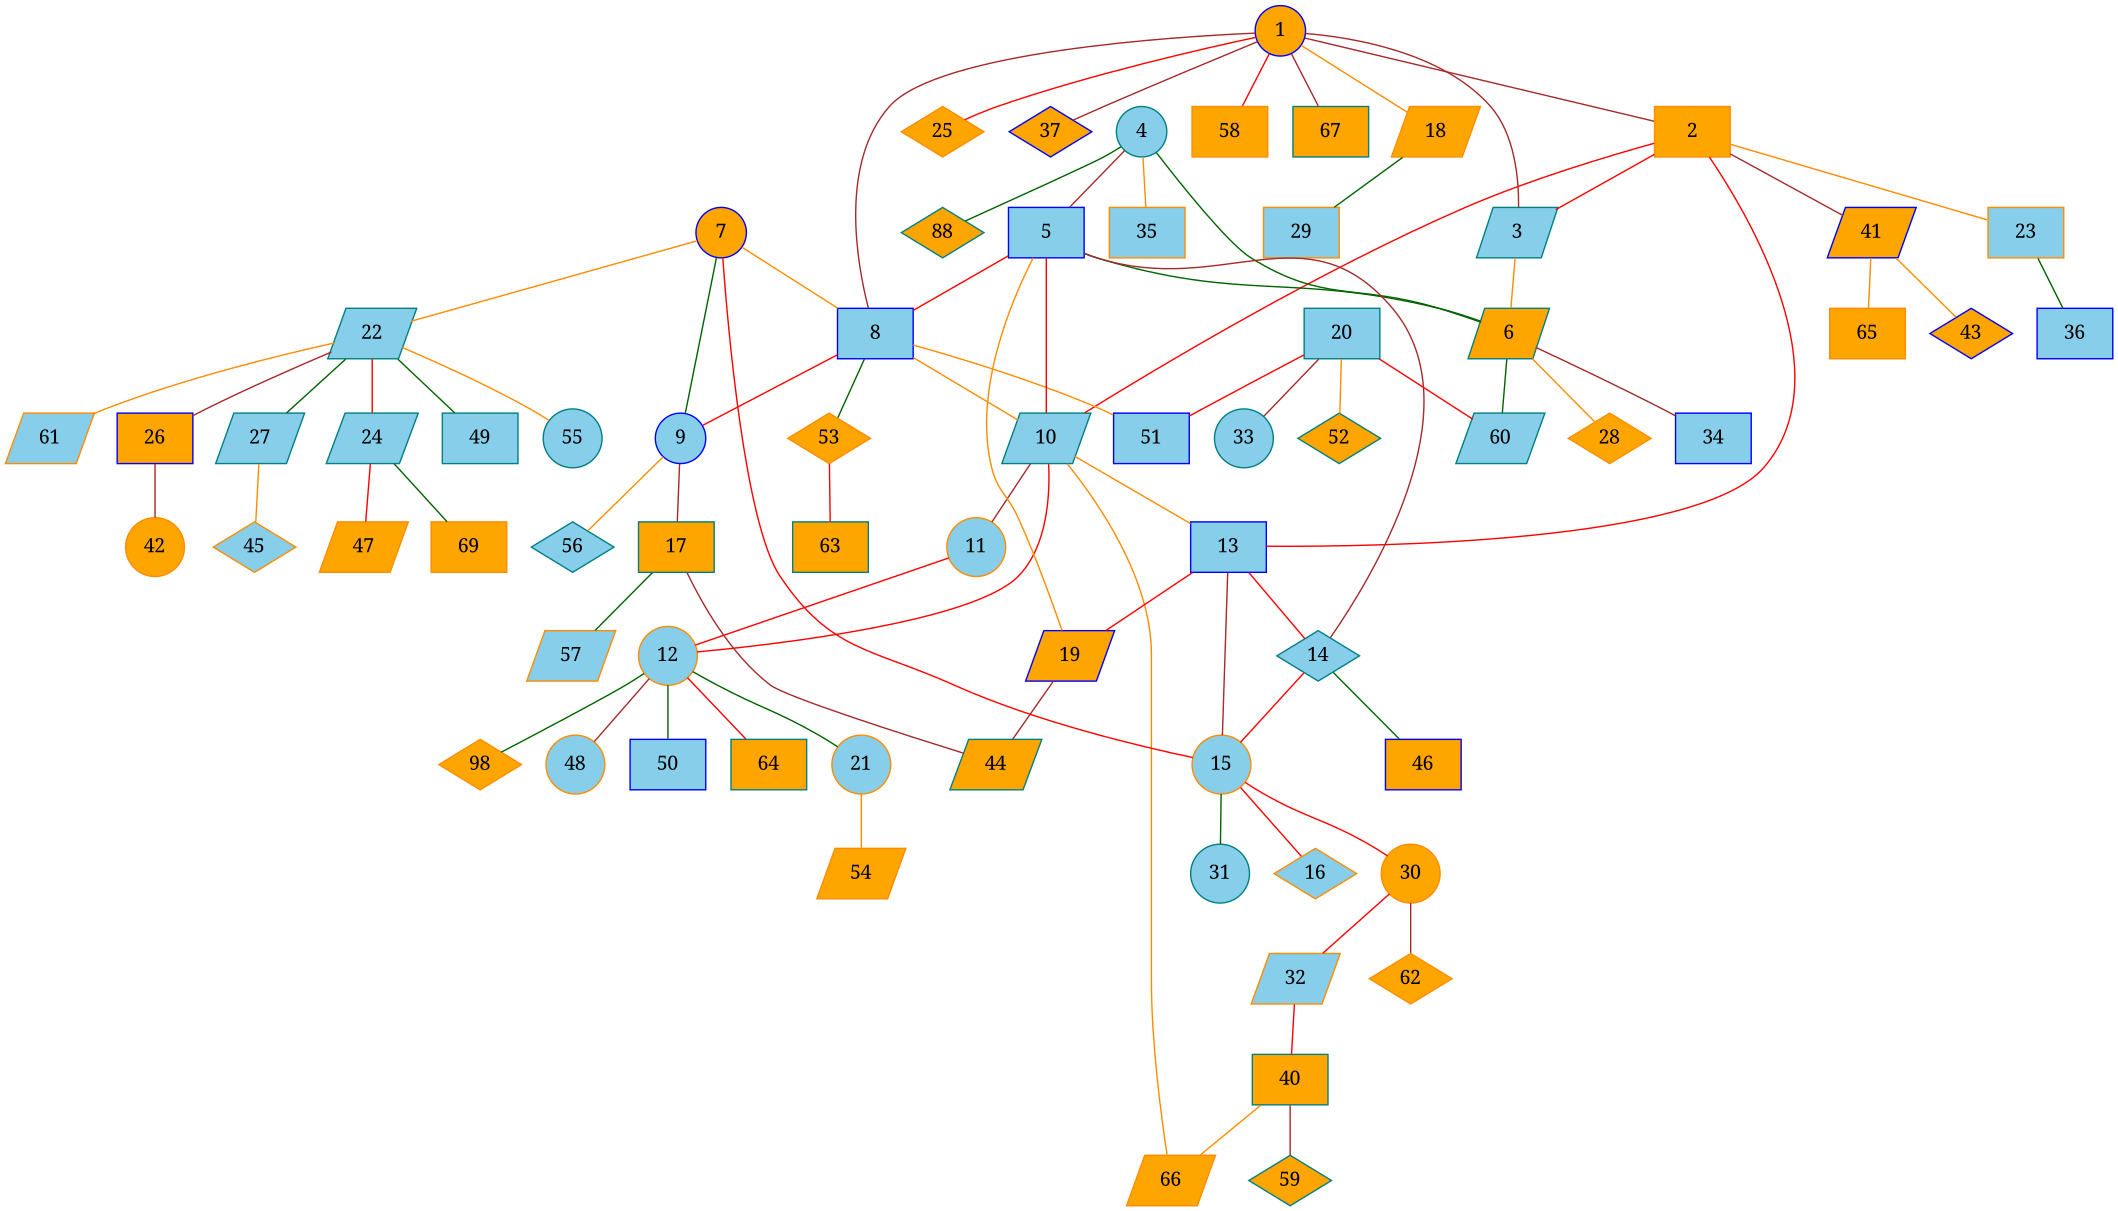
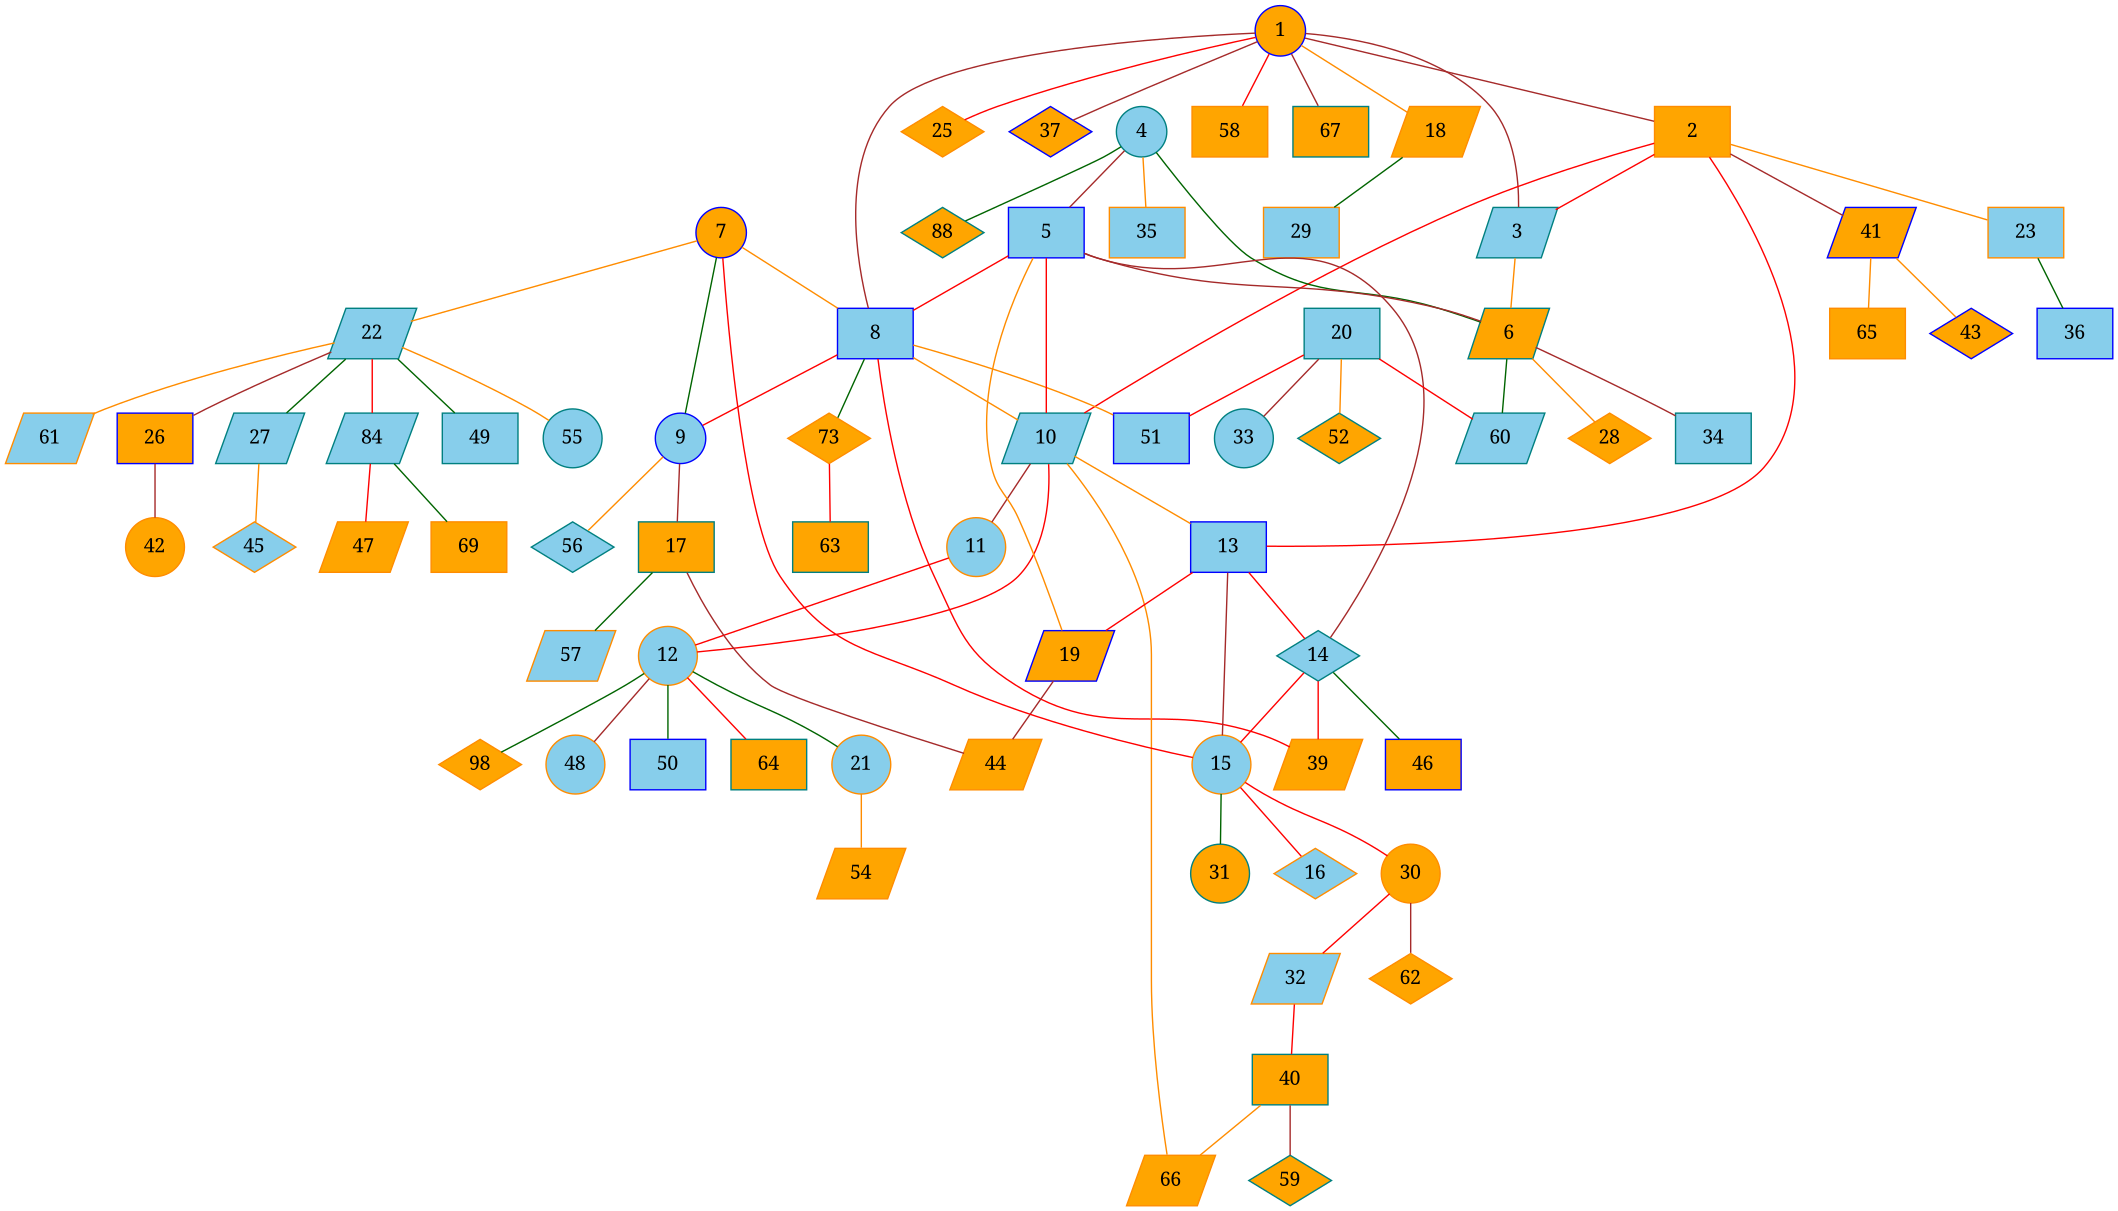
edge "5" -- "6": color darkgreen -> brown
node "24": label "24" -> "84"
node "53": label "53" -> "73"
node "34": color blue -> teal
node "44": color teal -> darkorange
node "39": added
node "31": fillcolor skyblue -> orange
